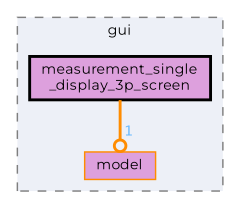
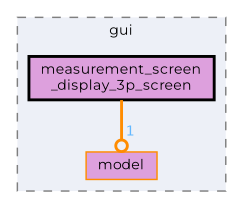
node "measurement_single _display_3p_screen": label "measurement_single _display_3p_screen" -> "measurement_screen _display_3p_screen"
